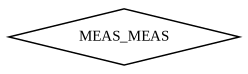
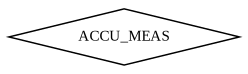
node "MEAS_MEAS": label "MEAS_MEAS" -> "ACCU_MEAS"
